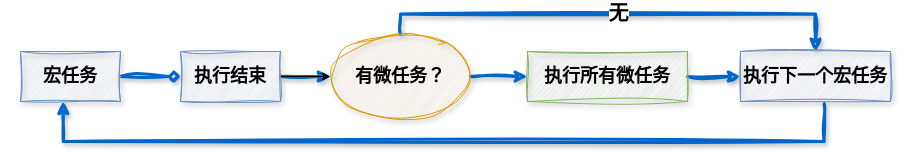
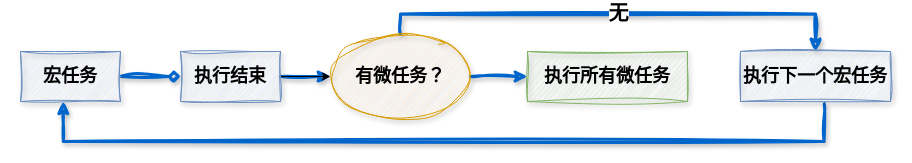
edge "执行所有微任务" -> "执行下一个宏任务": removed
